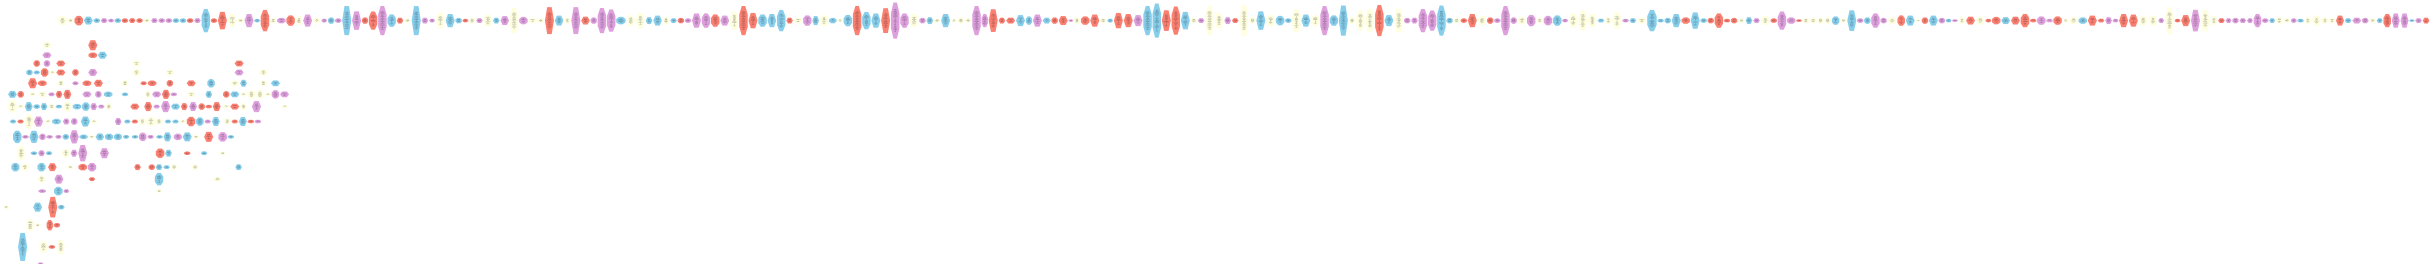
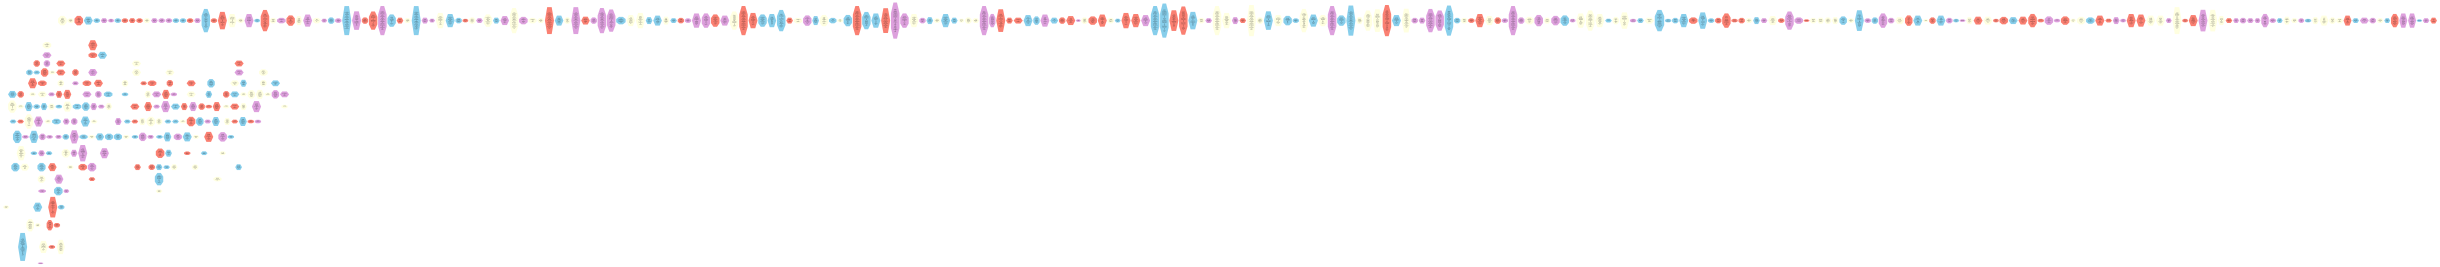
node "# 0xda2 JUMPDEST PUSHX Data PUSHX Data JUMP": added
node "# 0x2cc PUSHX Data REVERT": fillcolor skyblue -> lightyellow
